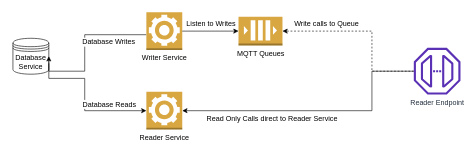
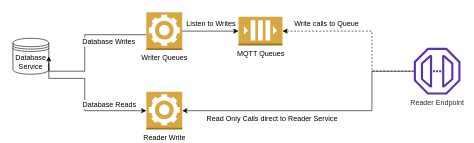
node "Writer Service": label "Writer Service" -> "Writer Queues"
node "Reader Service": label "Reader Service" -> "Reader Write"
